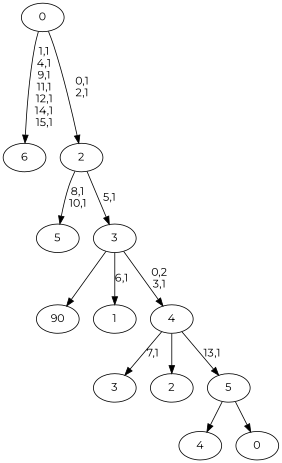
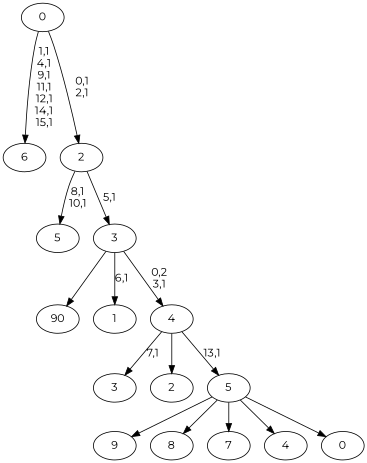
node "9": added
node "8": added
node "7": added
